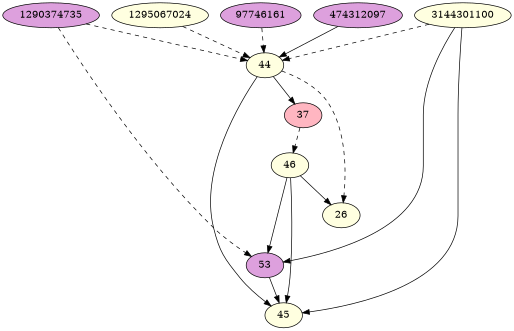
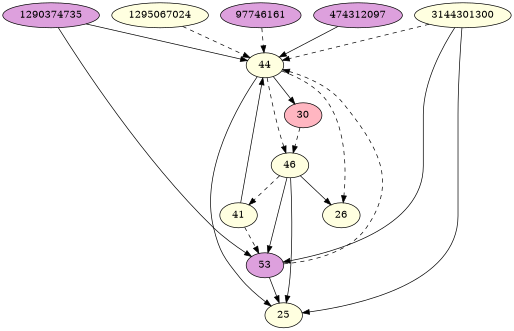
node "3144301100": label "3144301100" -> "3144301300"
edge "1290374735" -> "44": style dashed -> solid
edge "44" -> "46": added
node "37": label "37" -> "30"
edge "1290374735" -> "53": style dashed -> solid
edge "53" -> "44": added
node "41": added
node "45": label "45" -> "25"
